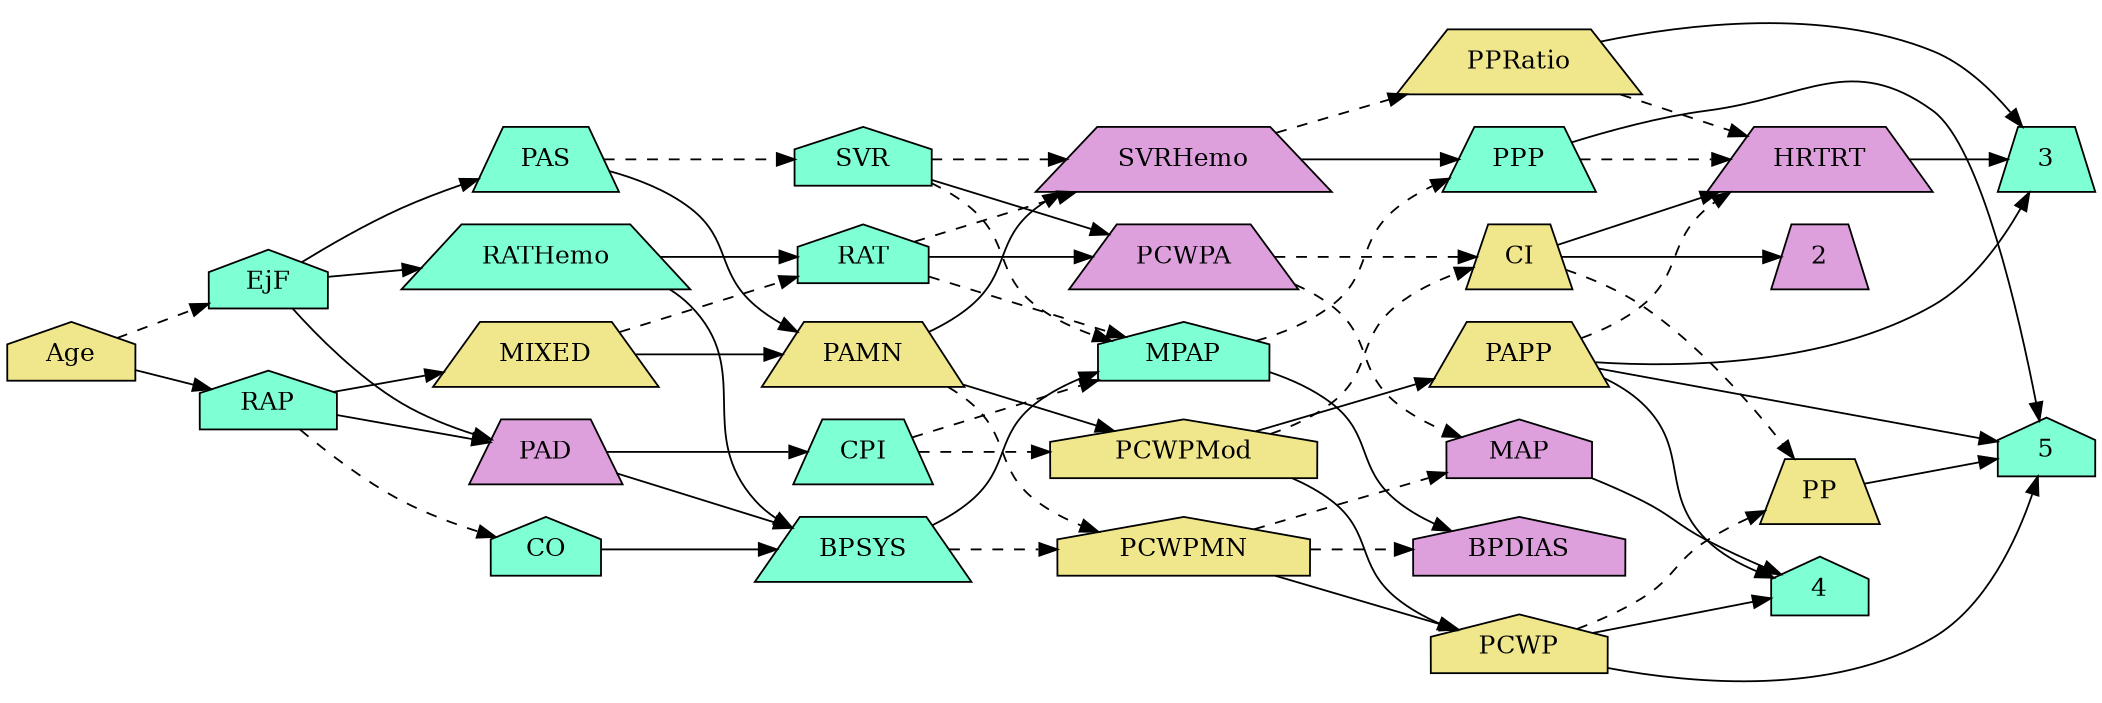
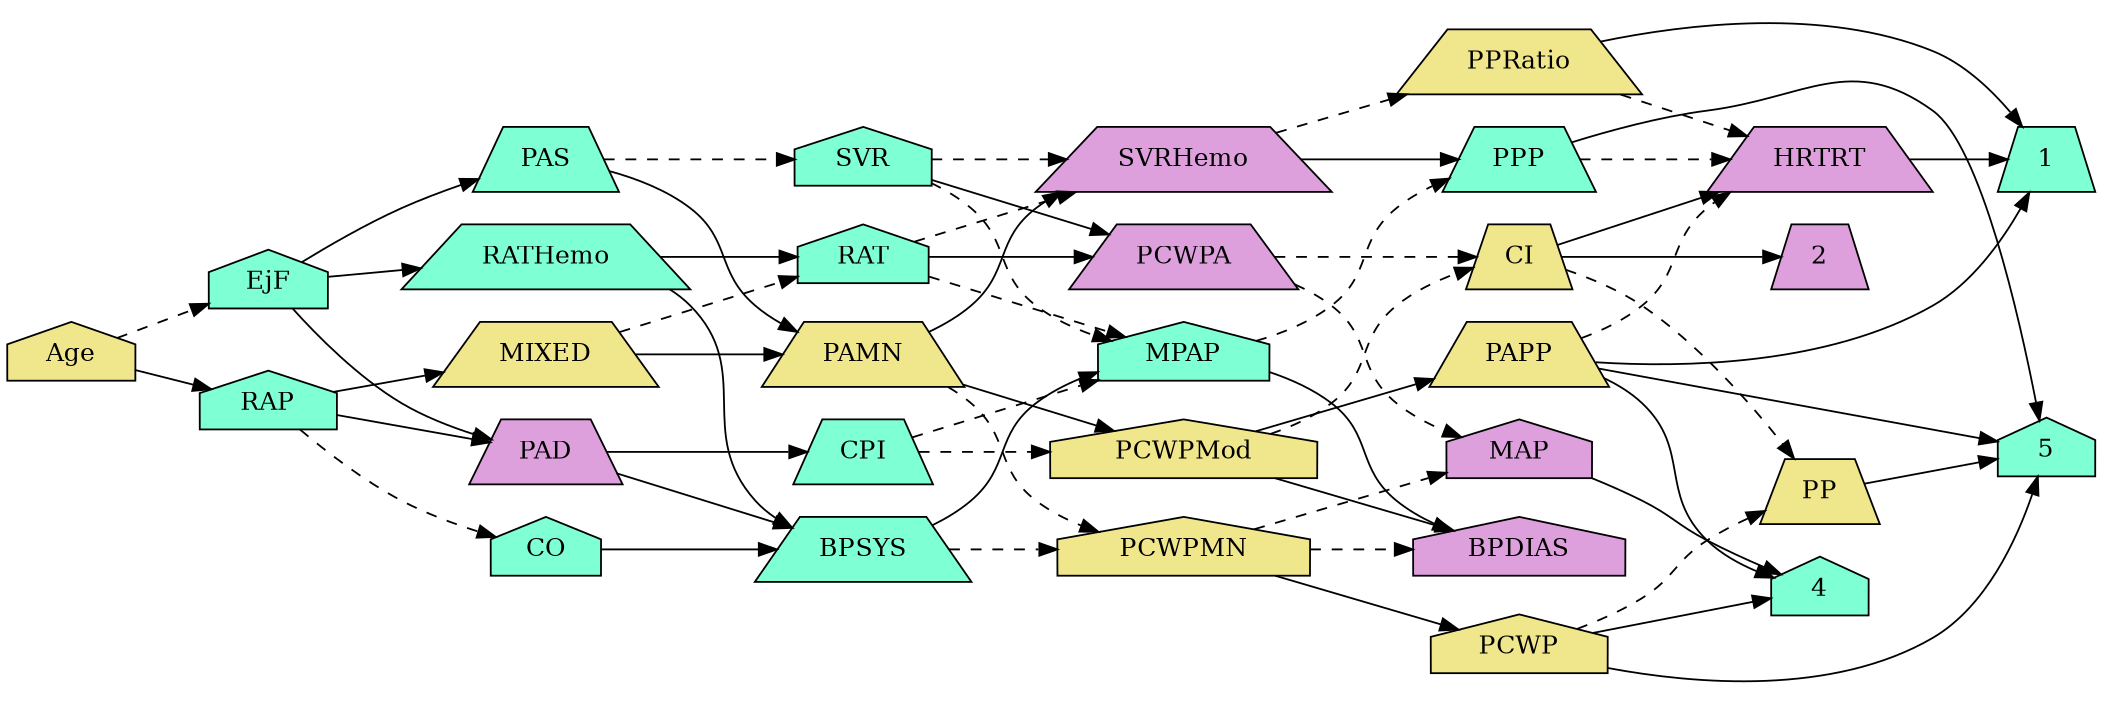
node "3": label "3" -> "1"
edge "PCWPMod" -> "PCWP": now "PCWPMod" -> "BPDIAS"
